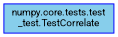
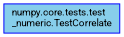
node "numpy.core.tests.test _test.TestCorrelate": label "numpy.core.tests.test _test.TestCorrelate" -> "numpy.core.tests.test _numeric.TestCorrelate"
